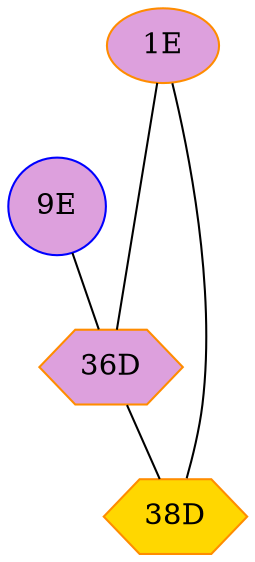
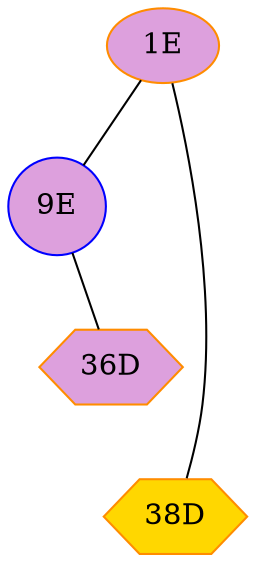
edge "1E" -- "36D": now "1E" -- "9E"
edge "36D" -- "38D": removed
